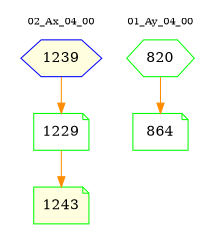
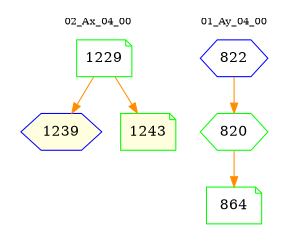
node "822": added
edge "1239" -> "1229": reversed
